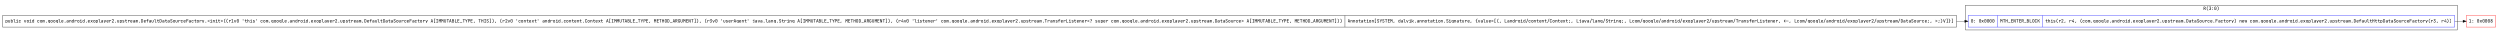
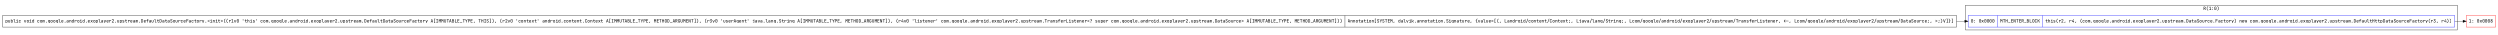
cluster "R(3:0)": label "R(3:0)" -> "R(1:0)"
